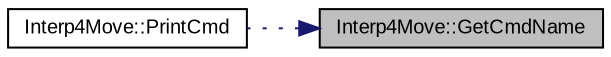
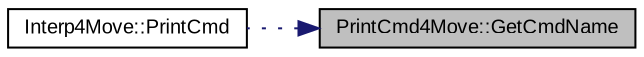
node "Interp4Move::GetCmdName": label "Interp4Move::GetCmdName" -> "PrintCmd4Move::GetCmdName"
